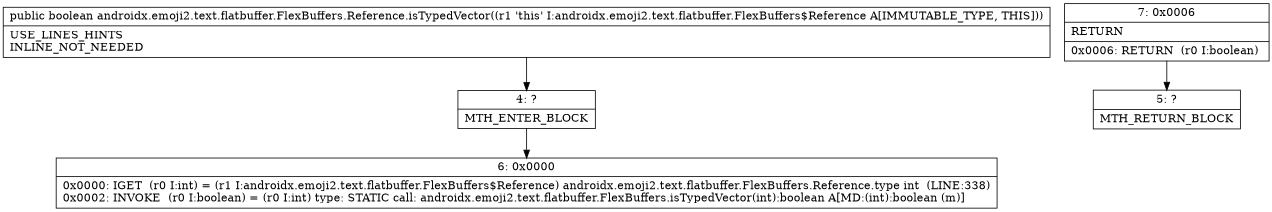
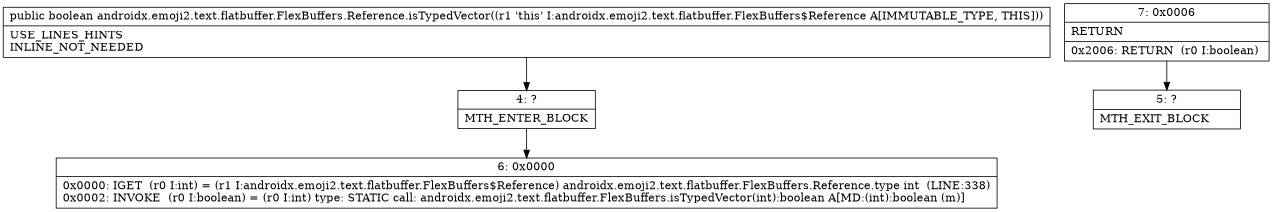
node "7: 0x0006": text "0x0006: RETURN  (r0 I:boolean)" -> "0x2006: RETURN  (r0 I:boolean)"
node "5: ?": text "MTH_RETURN_BLOCK" -> "MTH_EXIT_BLOCK"
